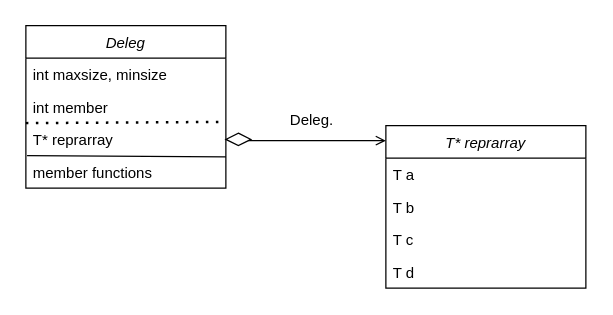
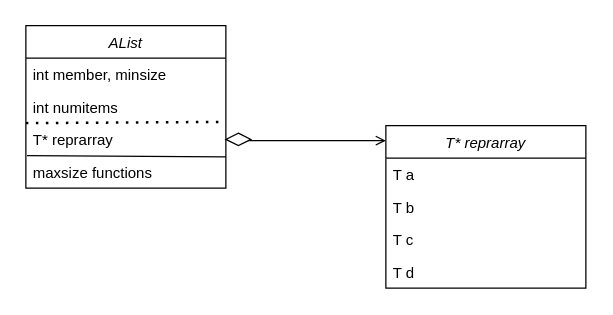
node "Deleg": label "Deleg" -> "AList"
node "int maxsize, minsize": label "int maxsize, minsize" -> "int member, minsize"
node "int member": label "int member" -> "int numitems"
node "Deleg.": removed
node "member functions": label "member functions" -> "maxsize functions"
